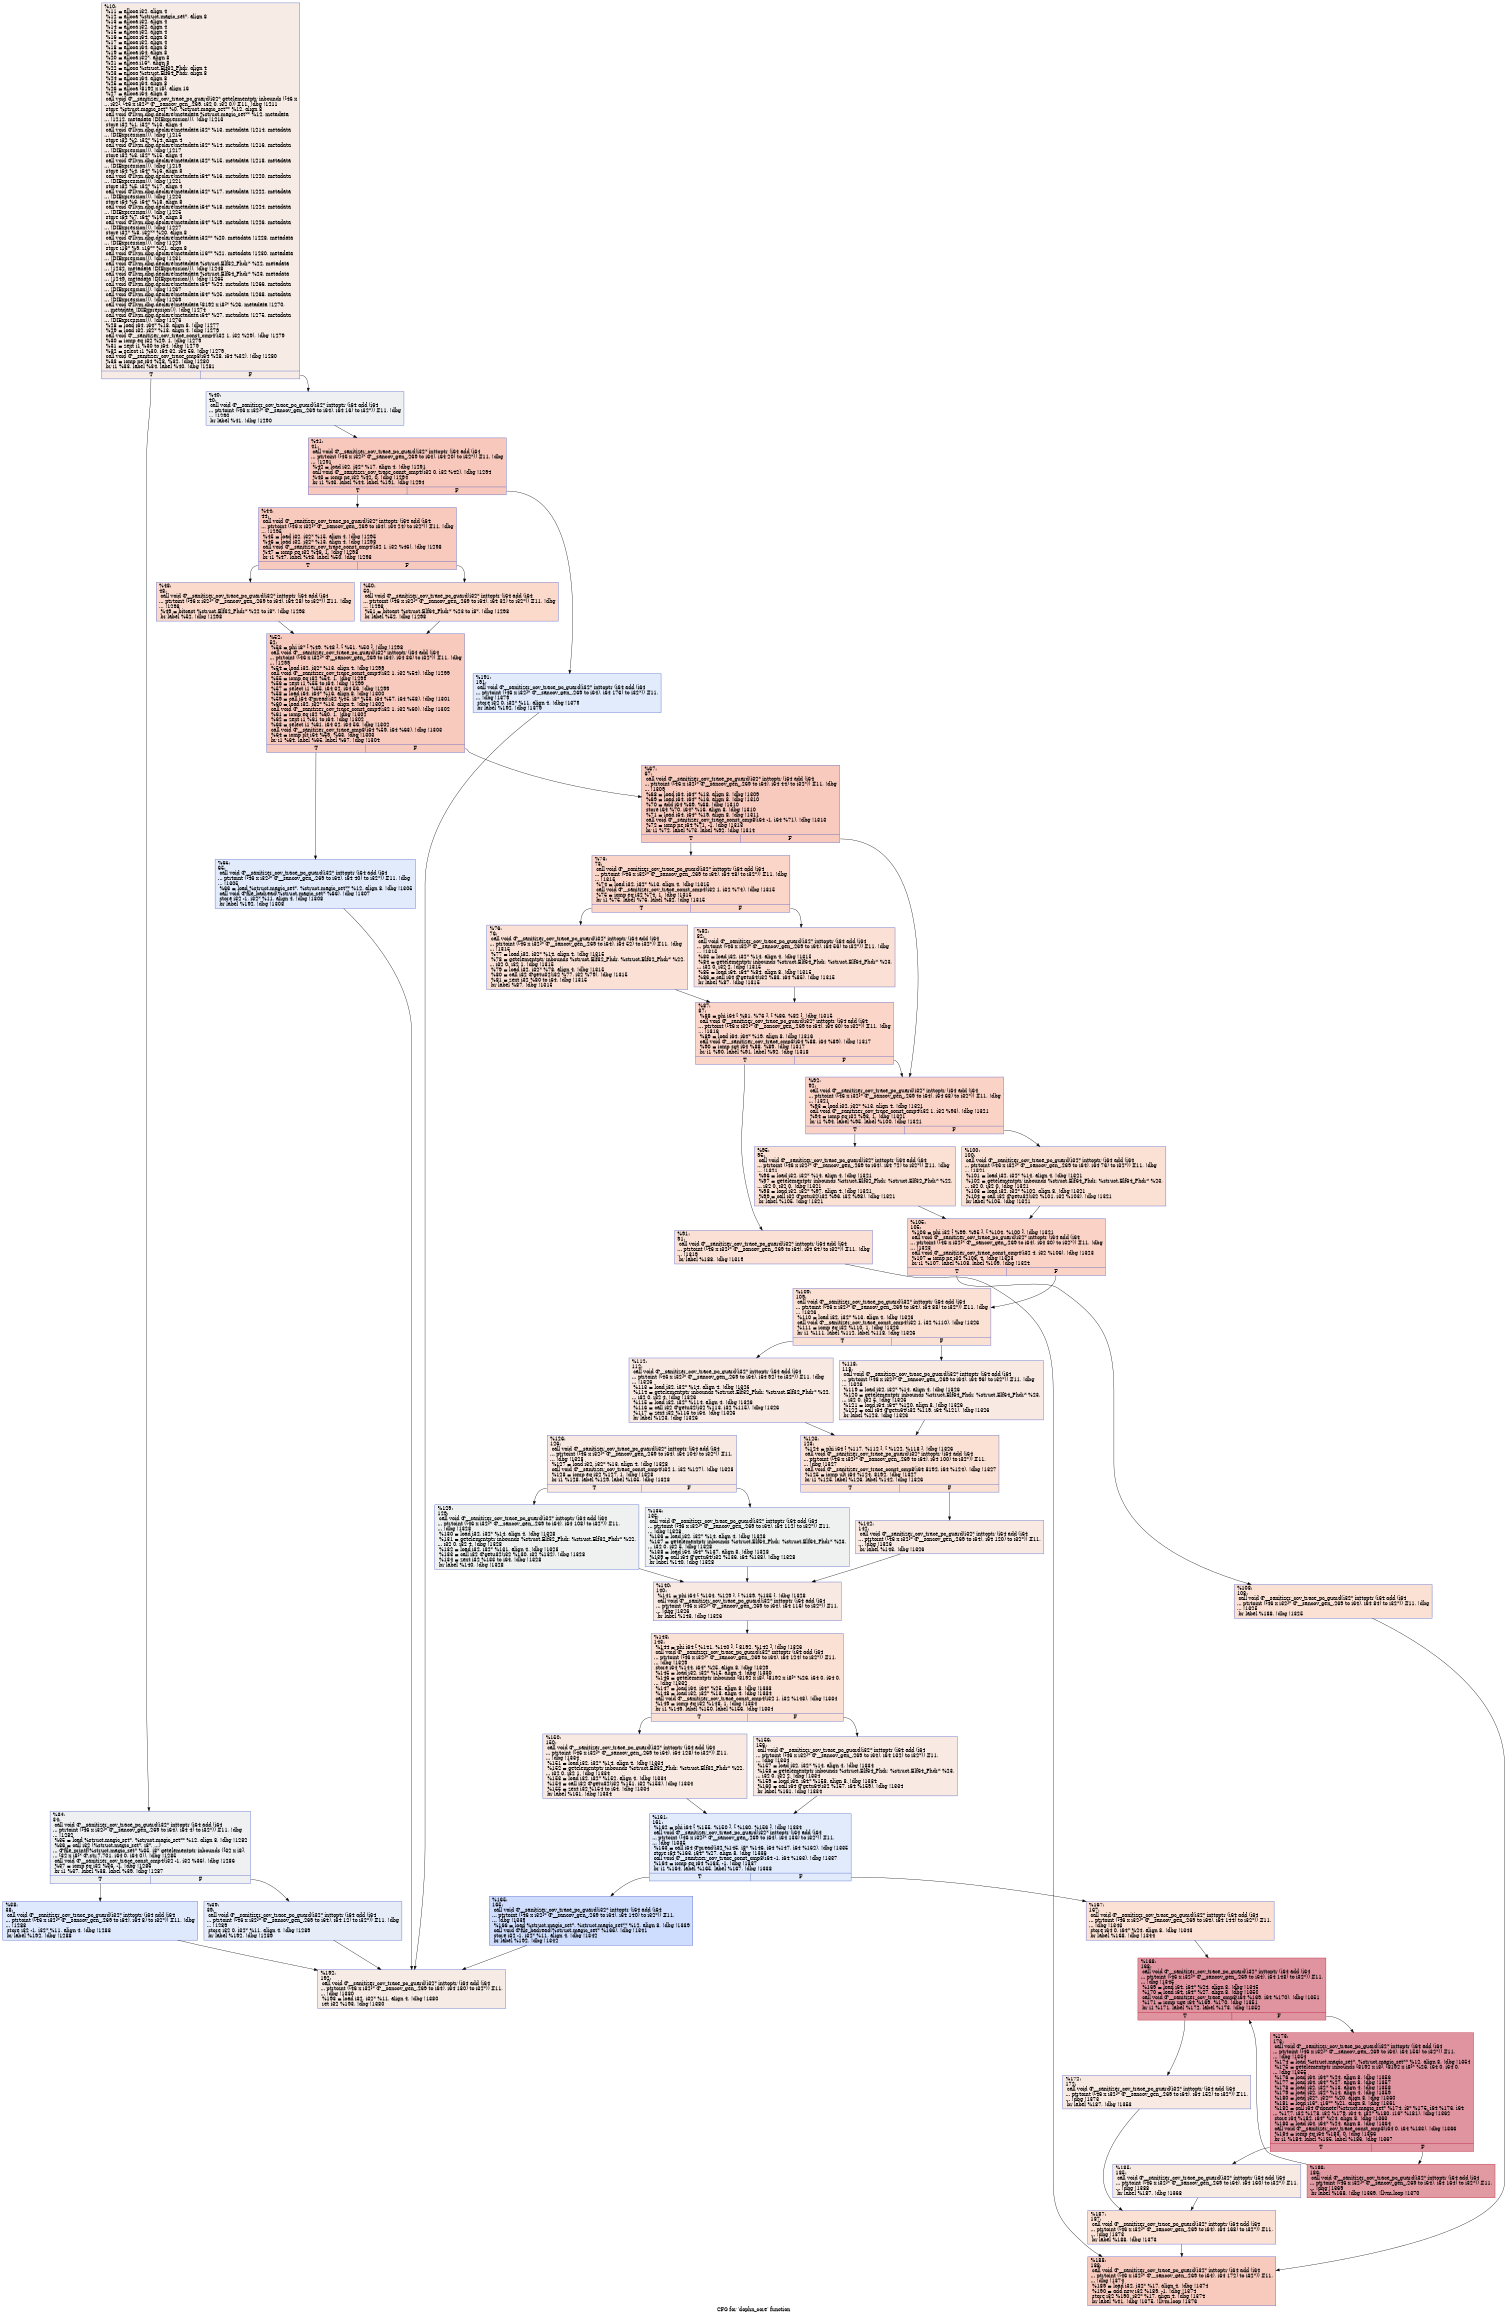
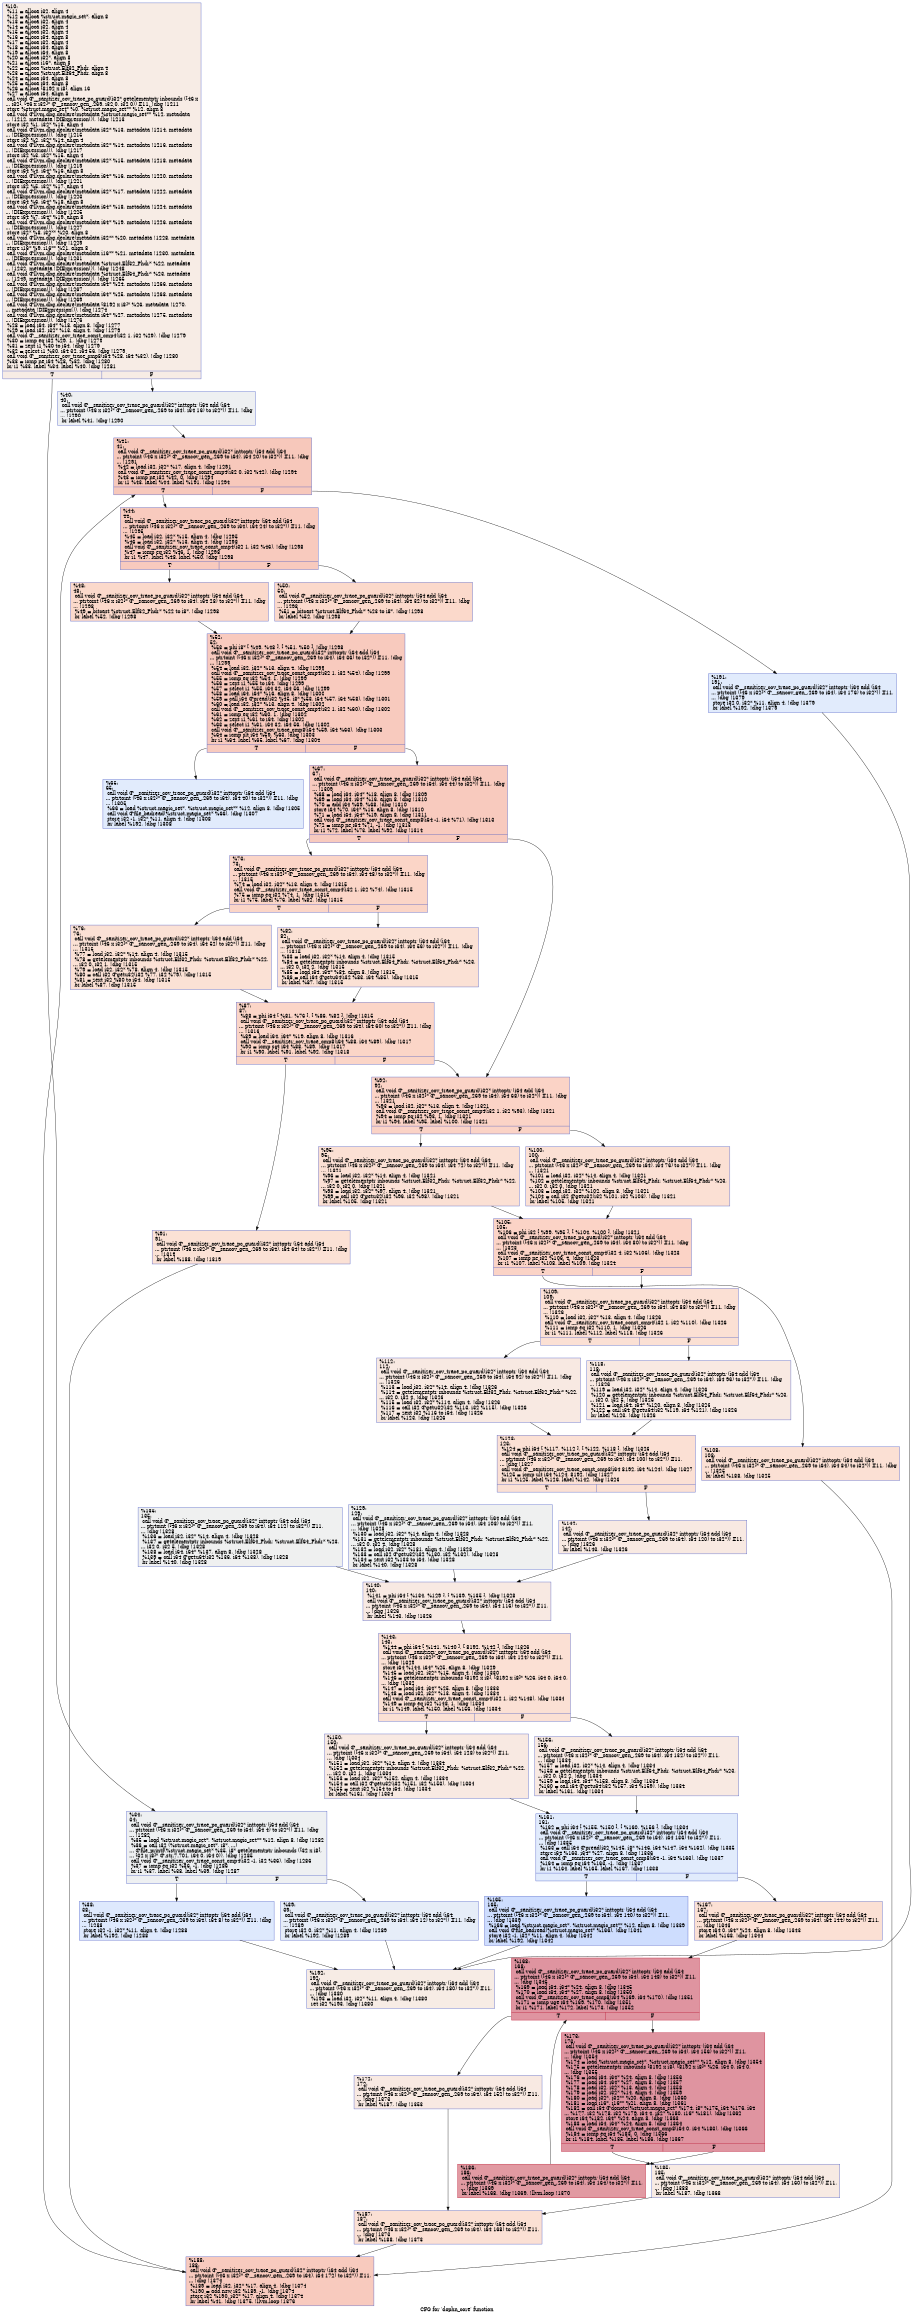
edge "%188:" -> "%41:": added
edge "%65:" -> "%192:": removed
node "%126:": removed
